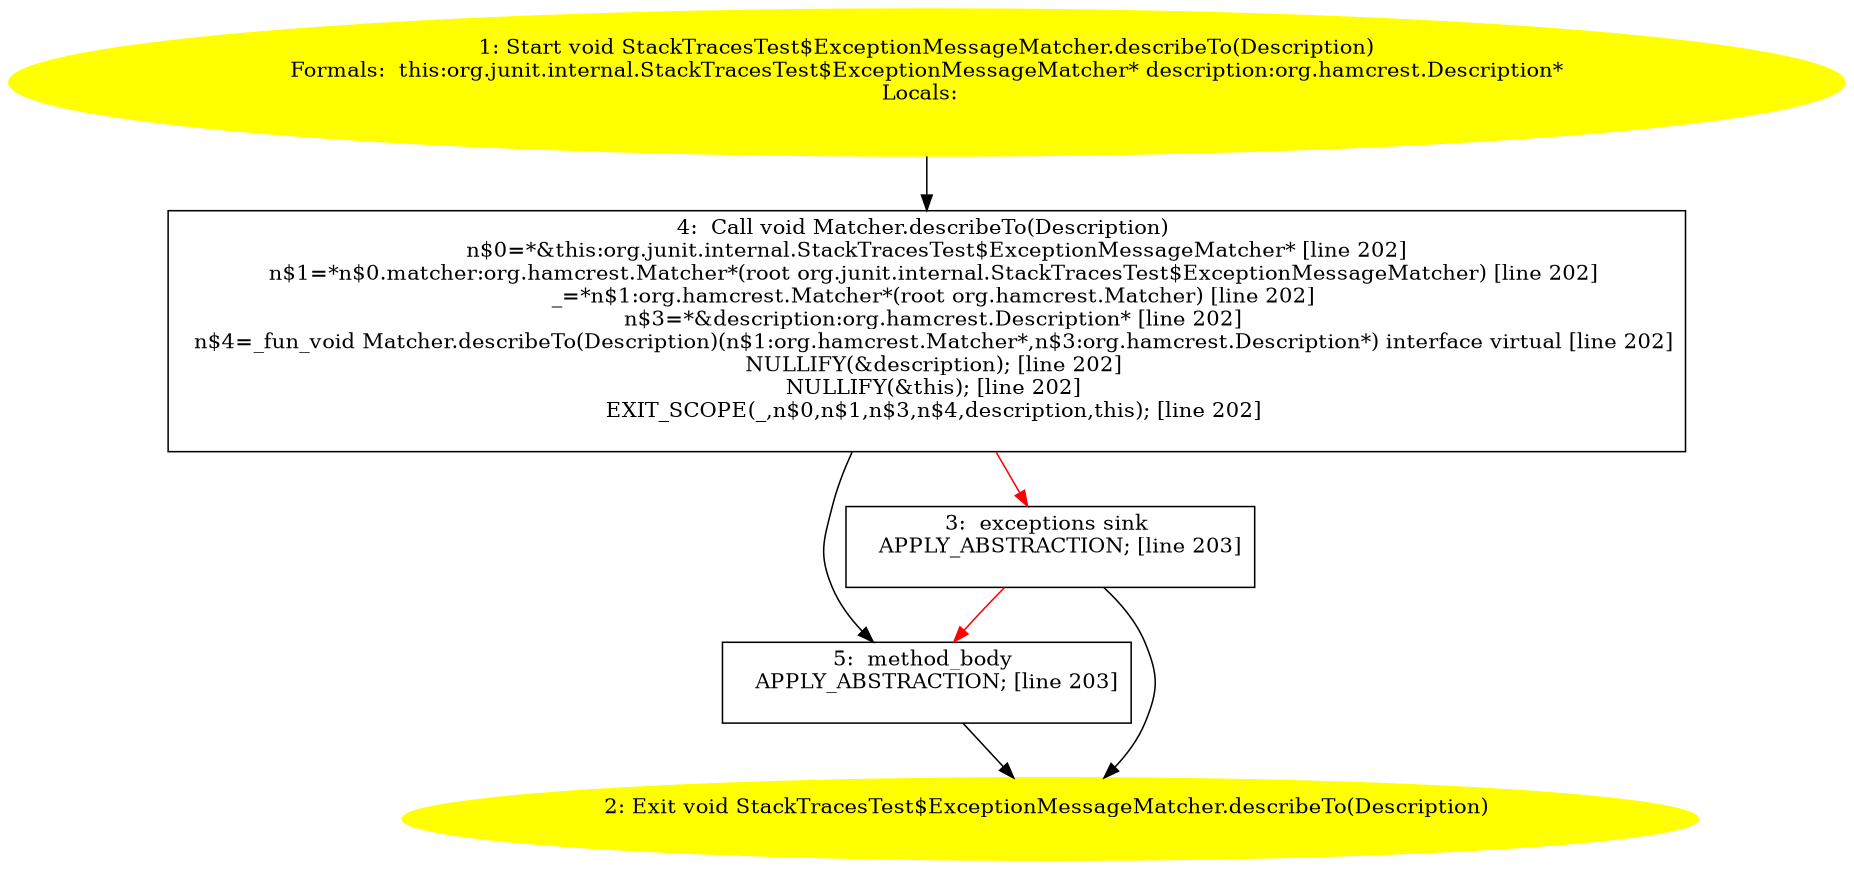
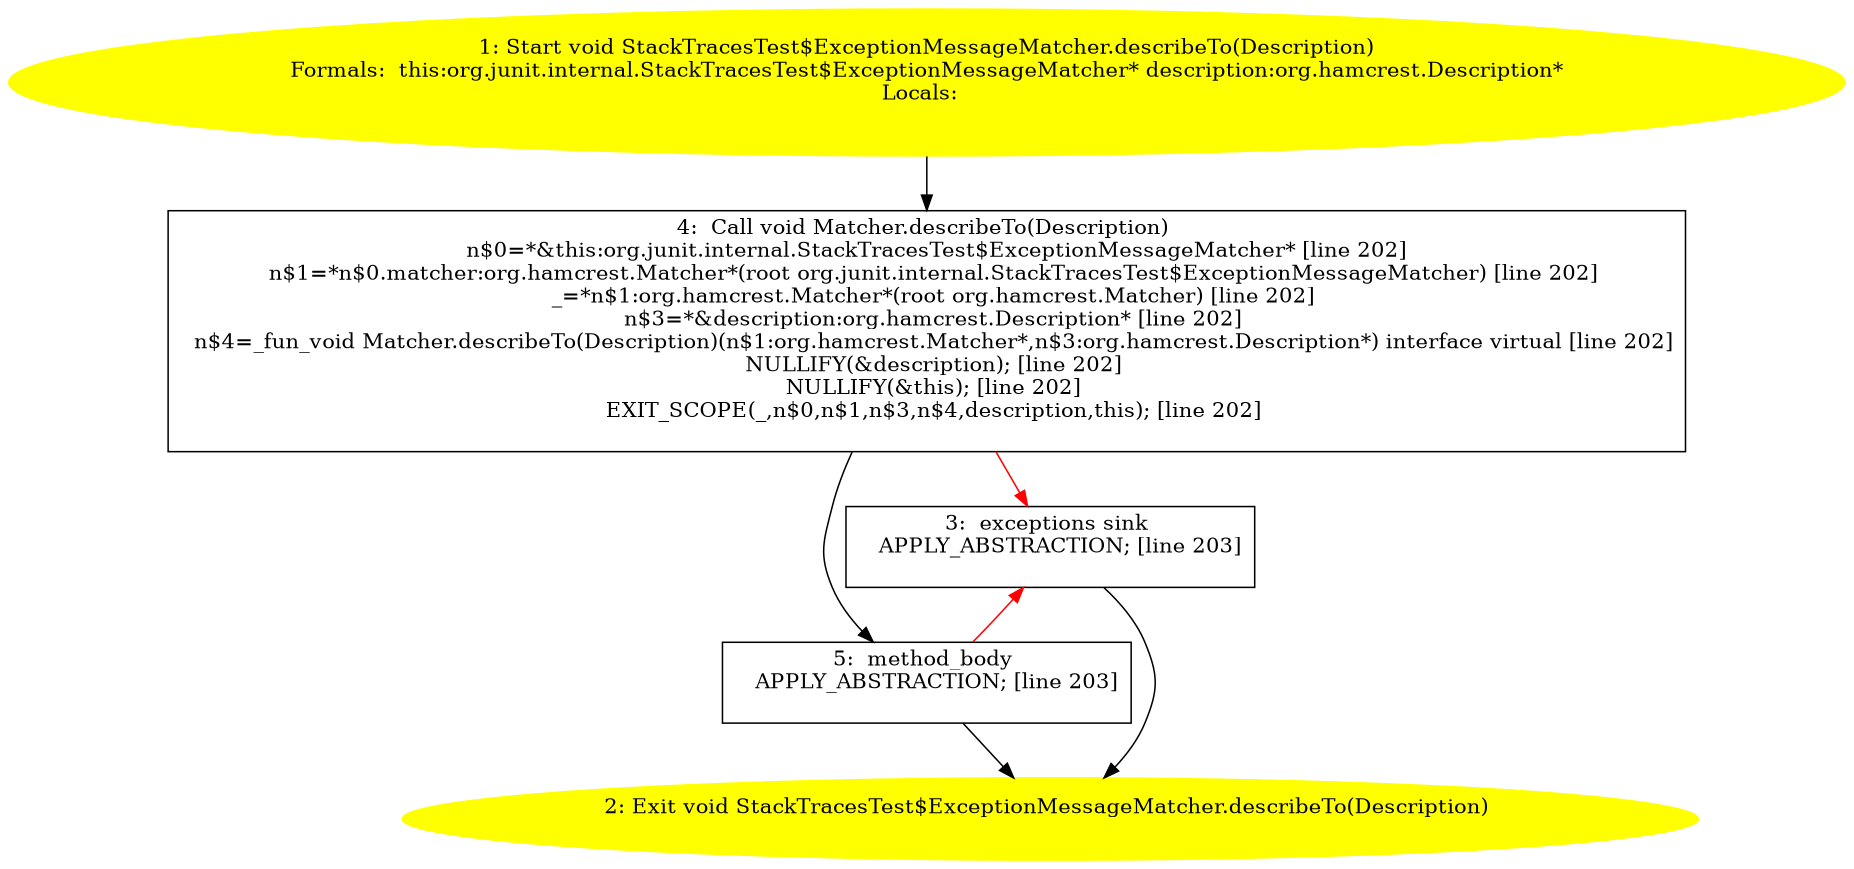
edge "3:  exceptions sink APPLY_ABSTRACTION; [line 203]" -> "5:  method_body APPLY_ABSTRACTION; [line 203]": reversed
